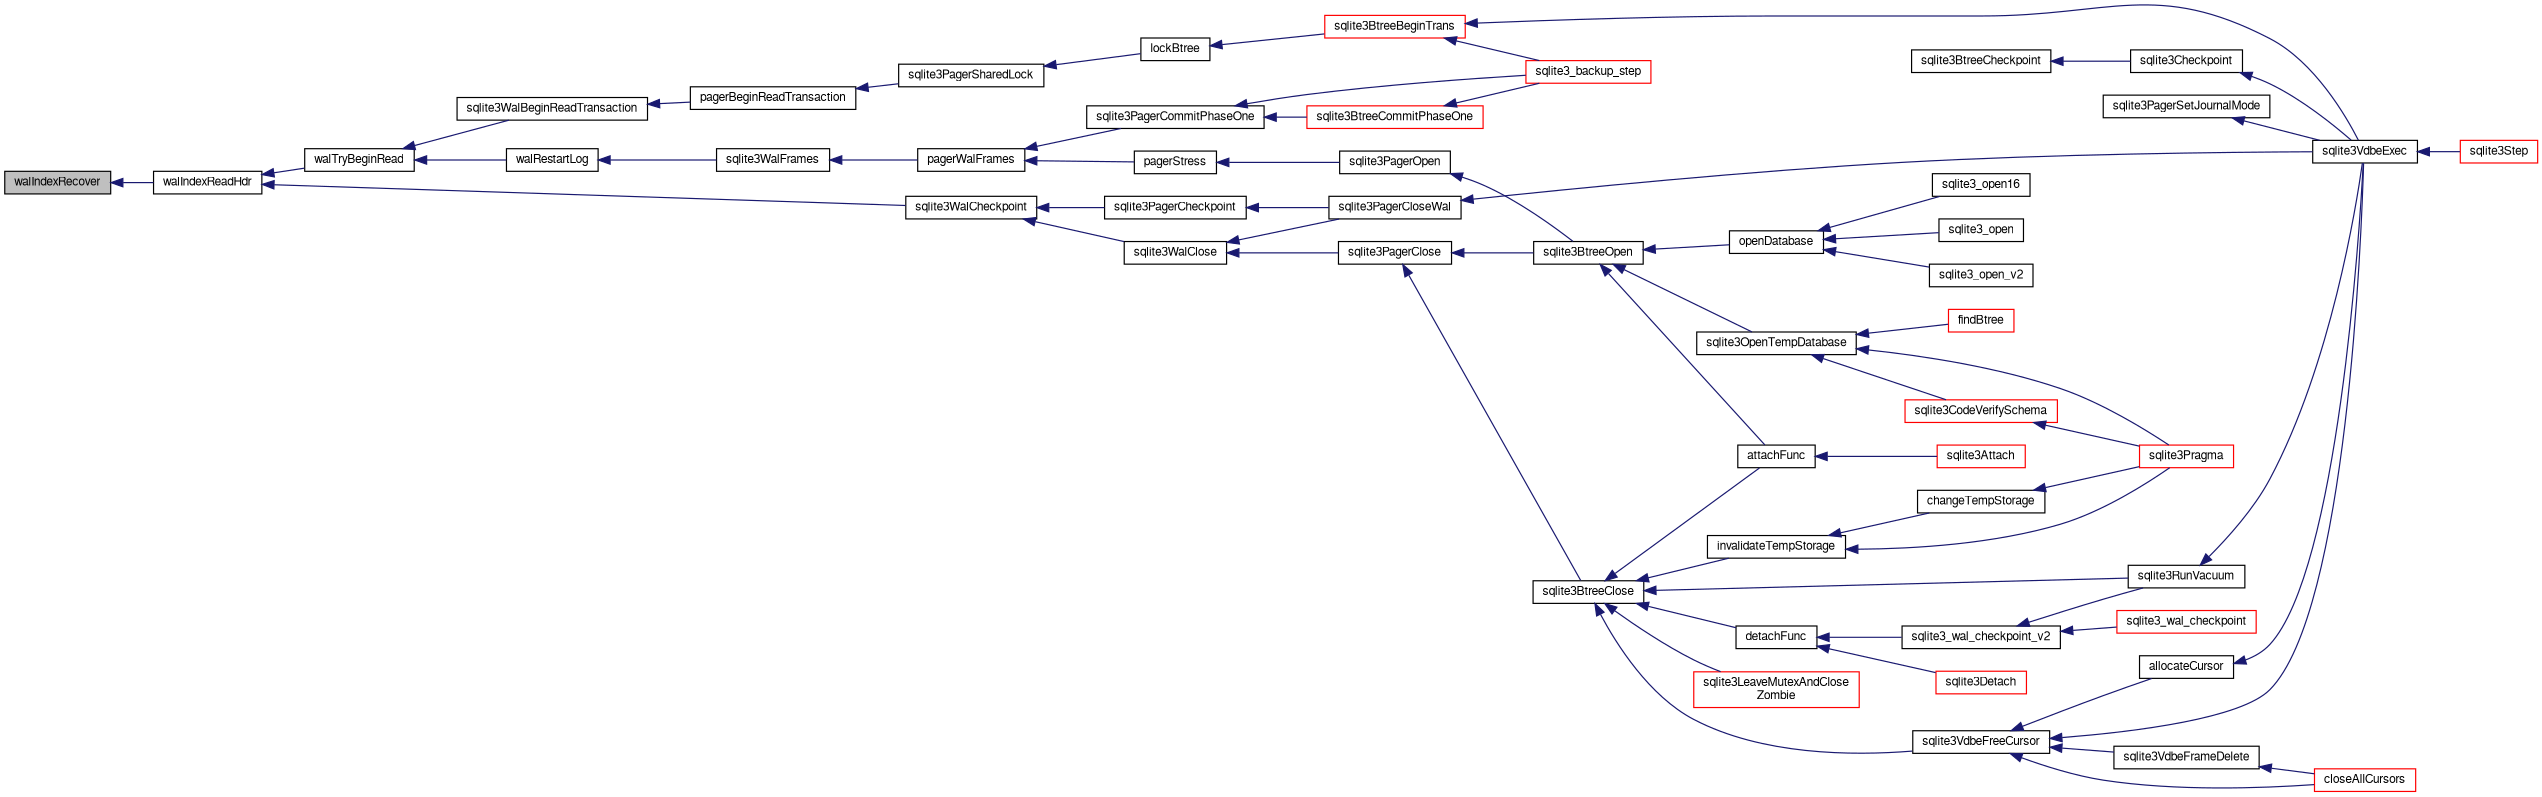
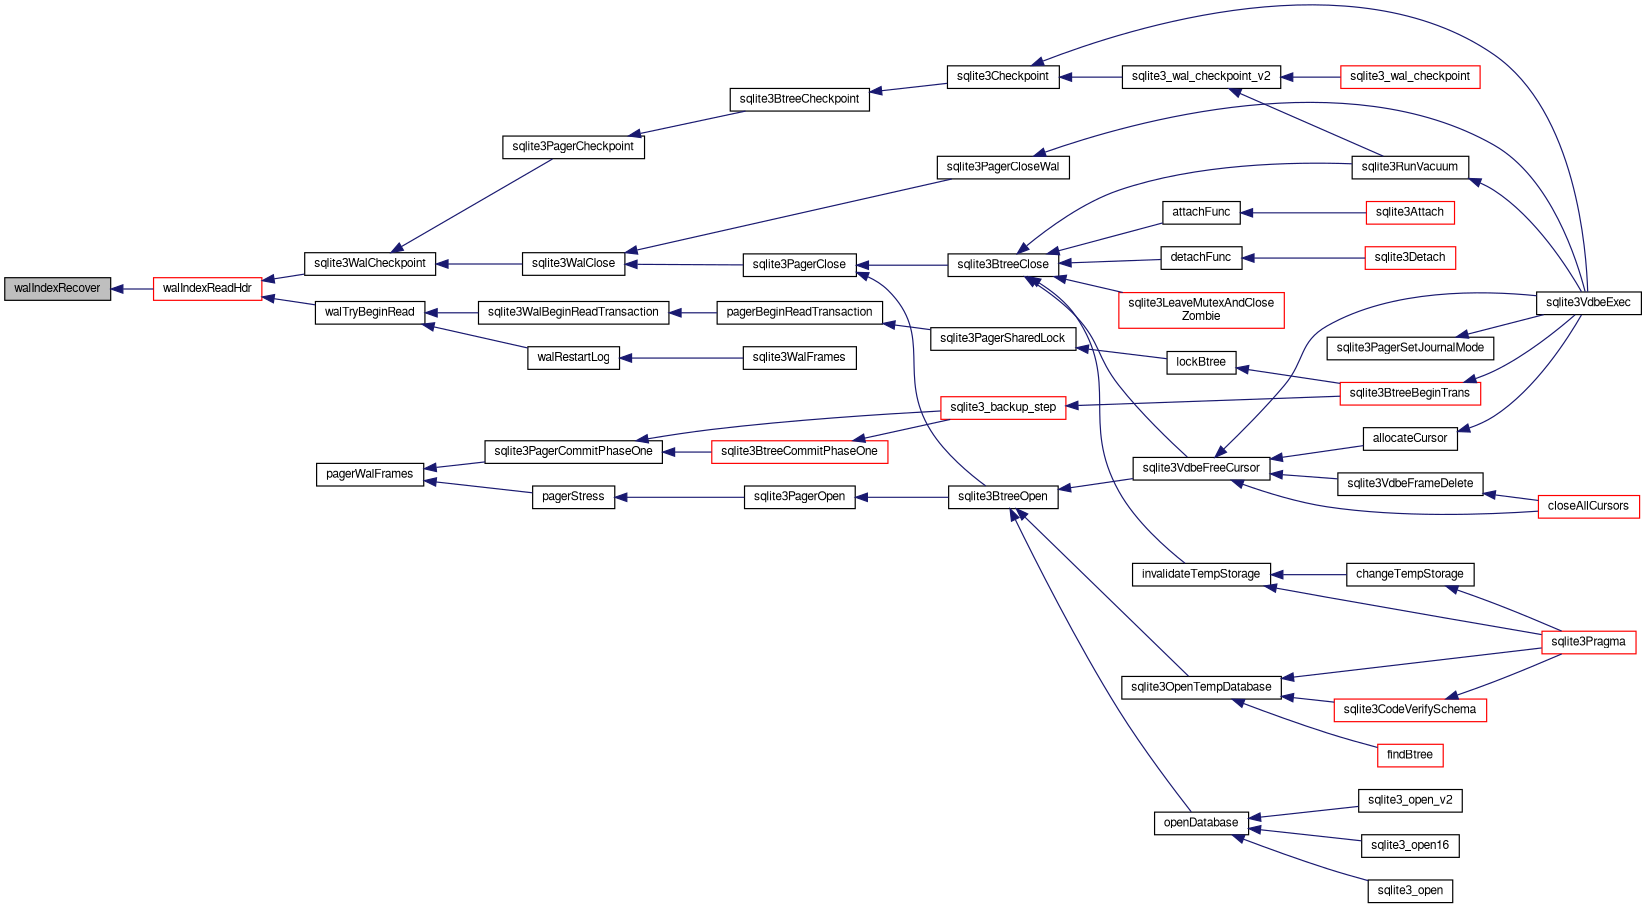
edge "sqlite3_backup_step" -> "sqlite3BtreeBeginTrans": reversed
node "sqlite3Step": removed
edge "pagerWalFrames" -> "sqlite3WalFrames": removed
node "walIndexReadHdr": color black -> red
edge "sqlite3PagerCloseWal" -> "sqlite3PagerCheckpoint": now "sqlite3BtreeCheckpoint" -> "sqlite3PagerCheckpoint"
edge "attachFunc" -> "sqlite3BtreeOpen": now "sqlite3VdbeFreeCursor" -> "sqlite3BtreeOpen"
edge "sqlite3_wal_checkpoint_v2" -> "detachFunc": now "sqlite3_wal_checkpoint_v2" -> "sqlite3Checkpoint"
